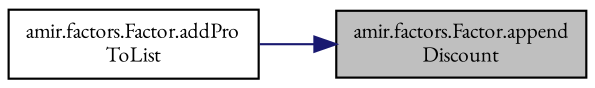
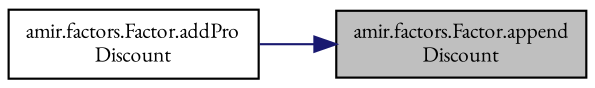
node "amir.factors.Factor.addPro ToList": label "amir.factors.Factor.addPro ToList" -> "amir.factors.Factor.addPro Discount"
